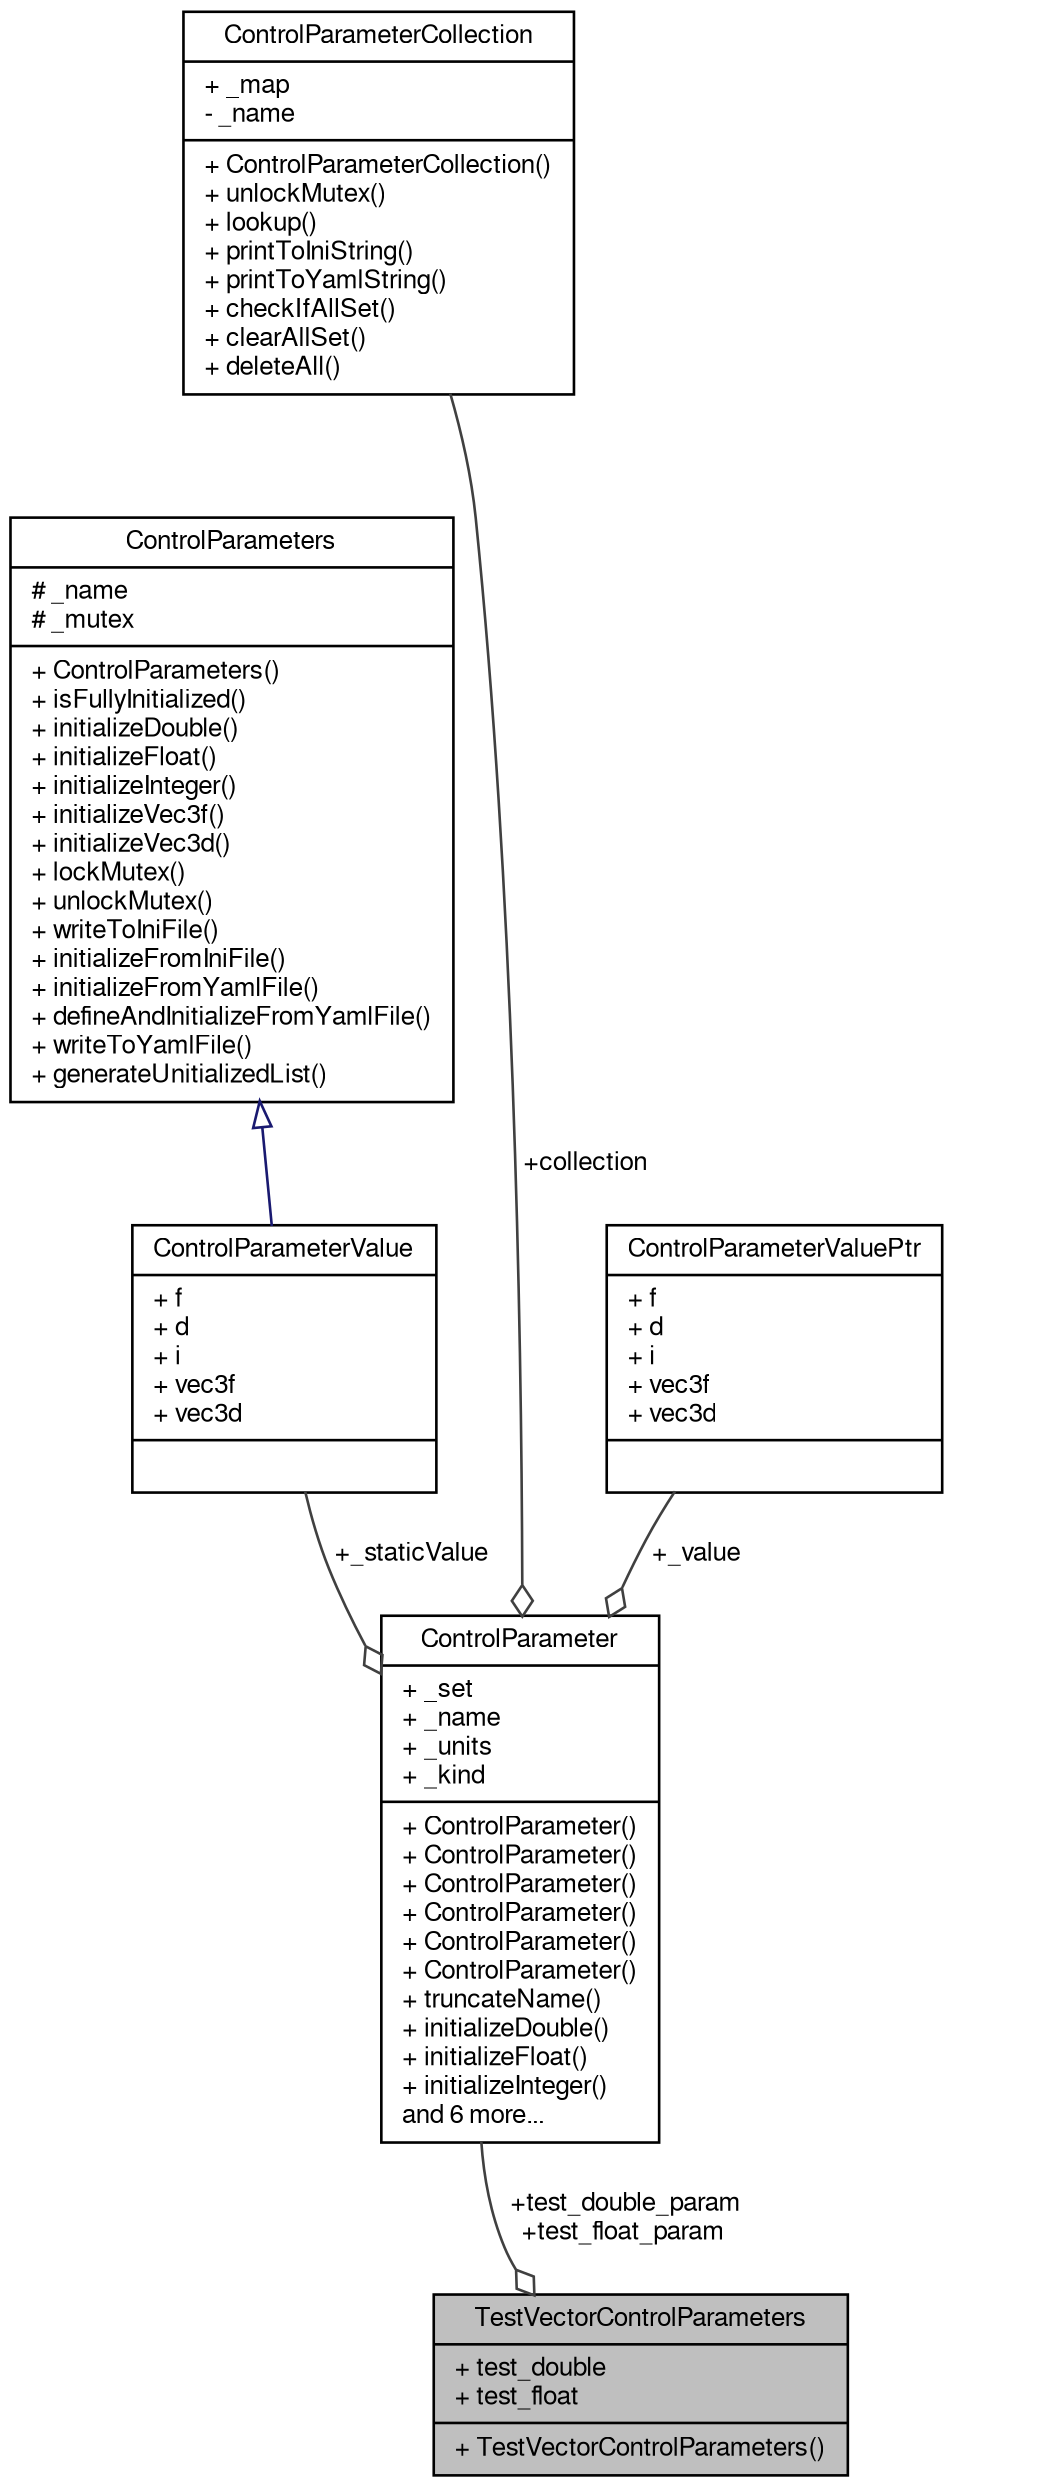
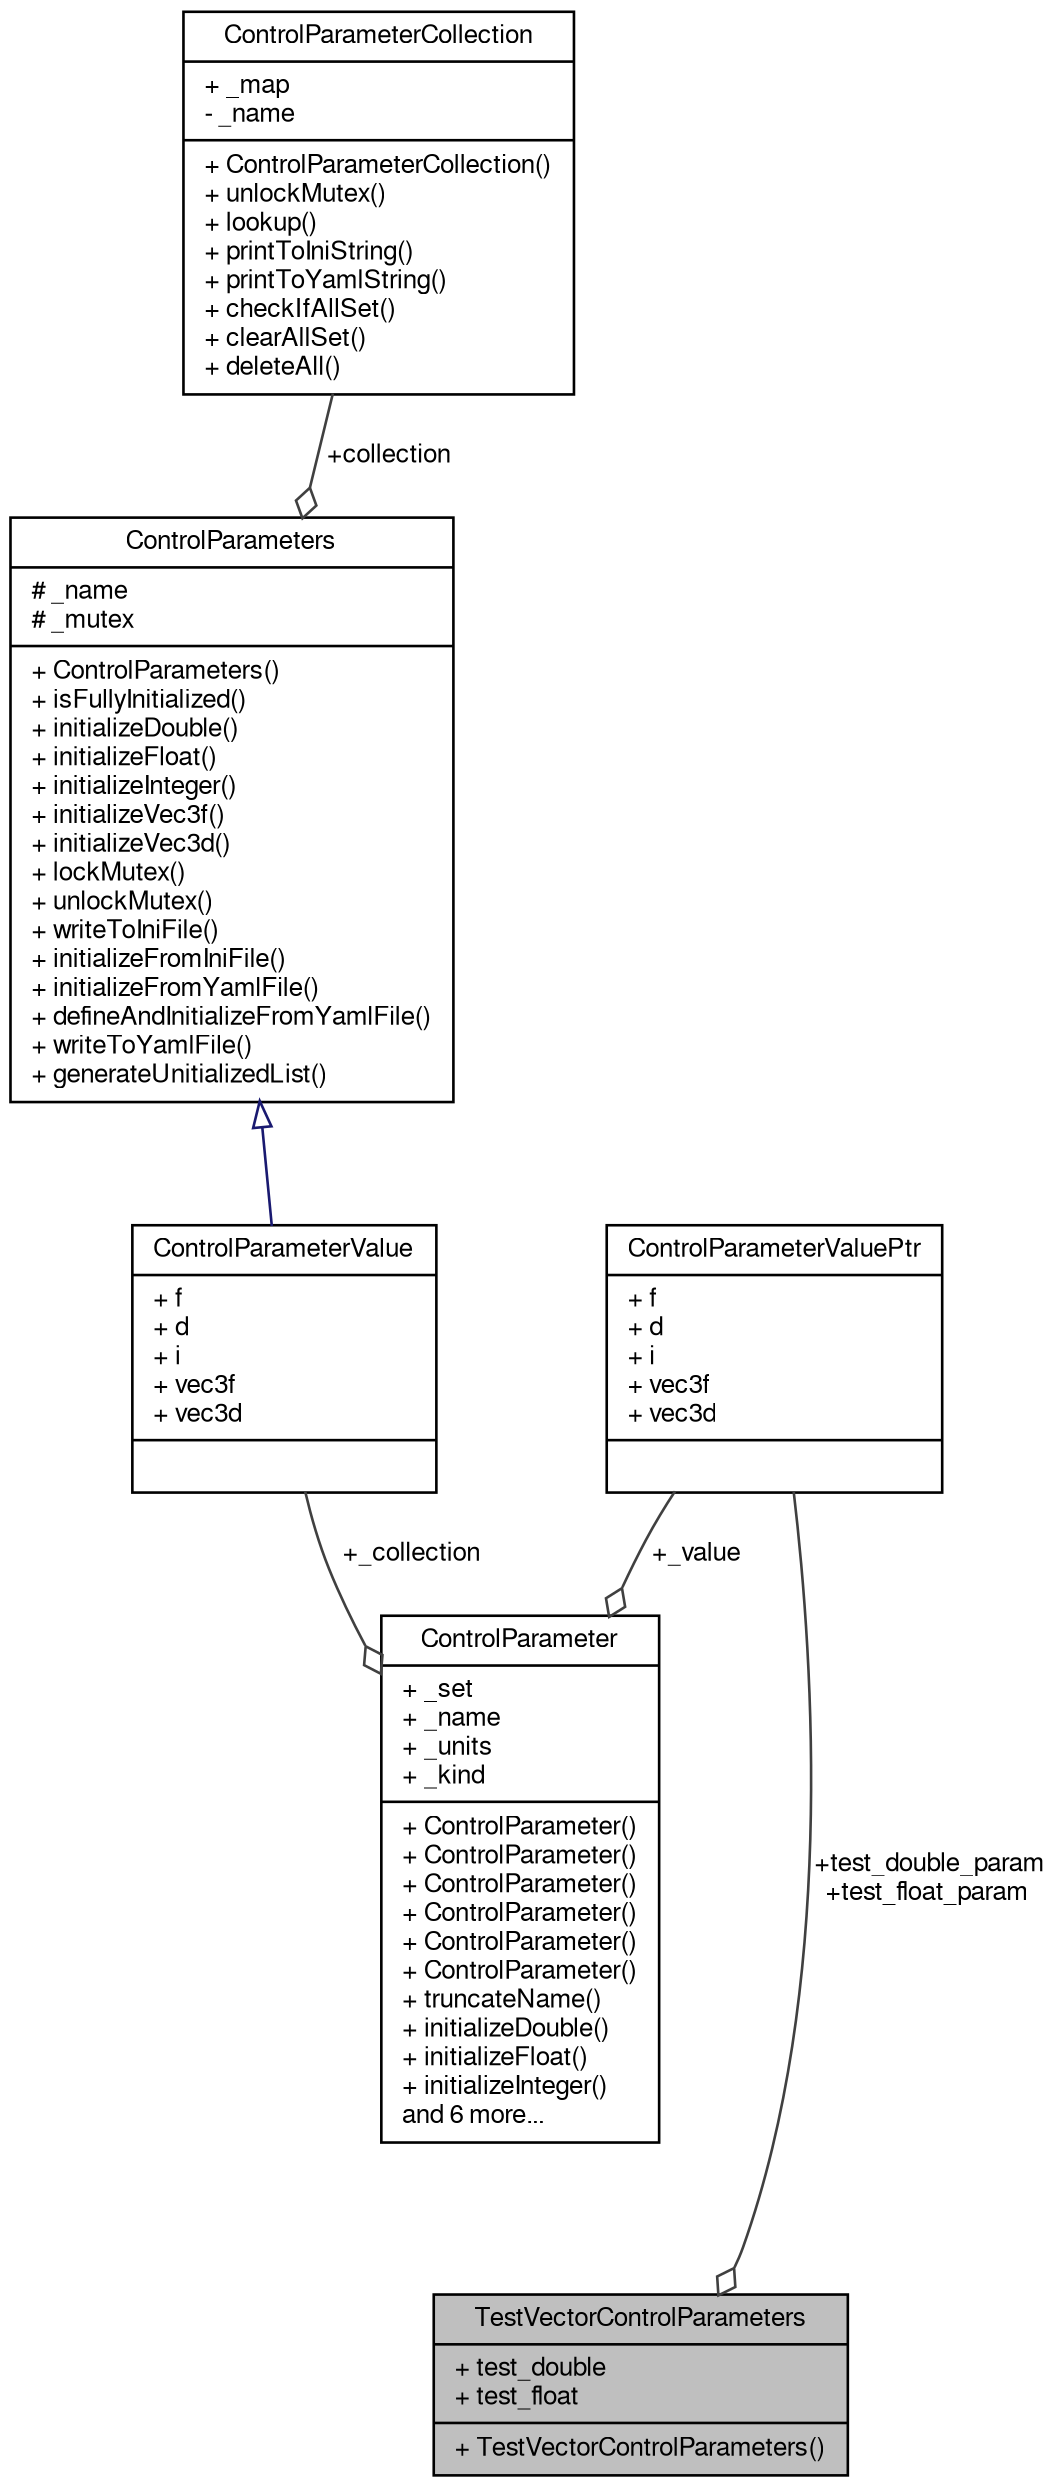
edge "ControlParameterCollection" -> "ControlParameter": now "ControlParameterCollection" -> "ControlParameters"
edge "ControlParameterValue" -> "ControlParameter": label " +_staticValue" -> " +_collection"
edge "ControlParameter" -> "TestVectorControlParameters": now "ControlParameterValuePtr" -> "TestVectorControlParameters"
